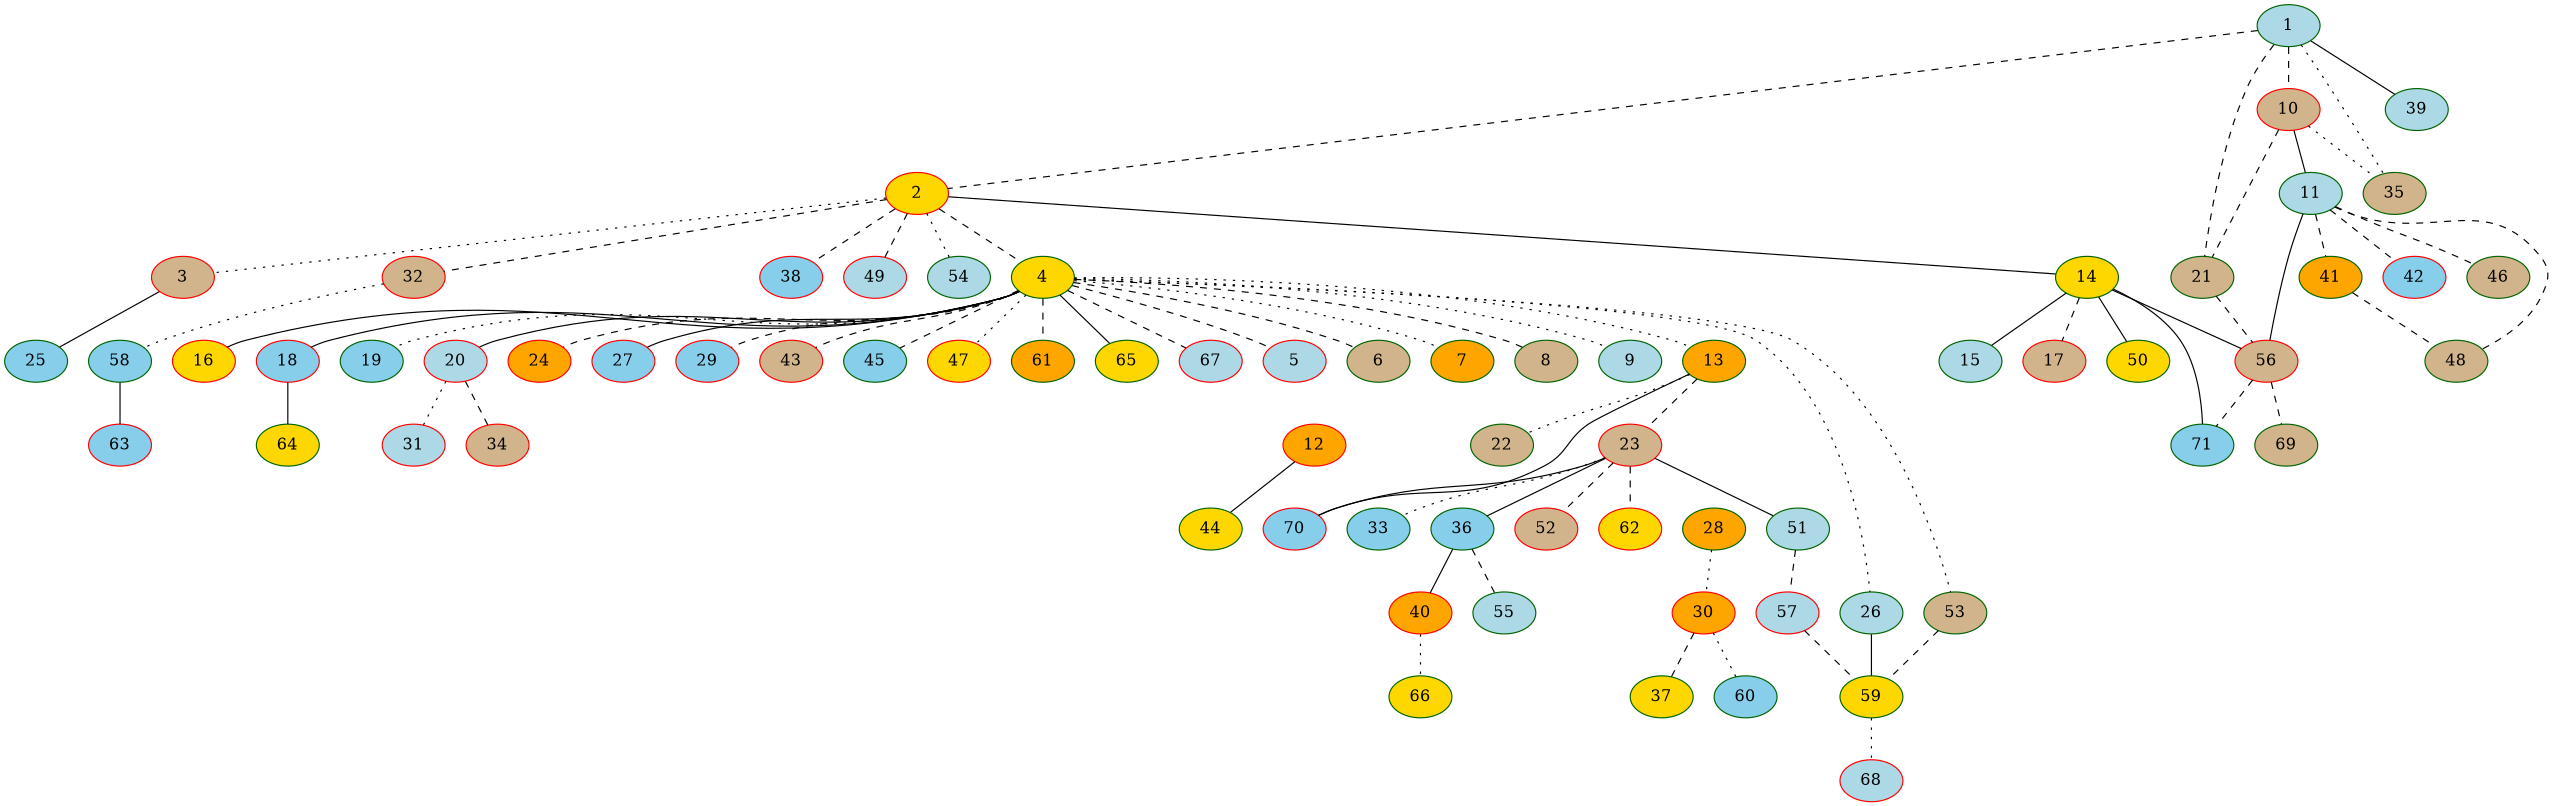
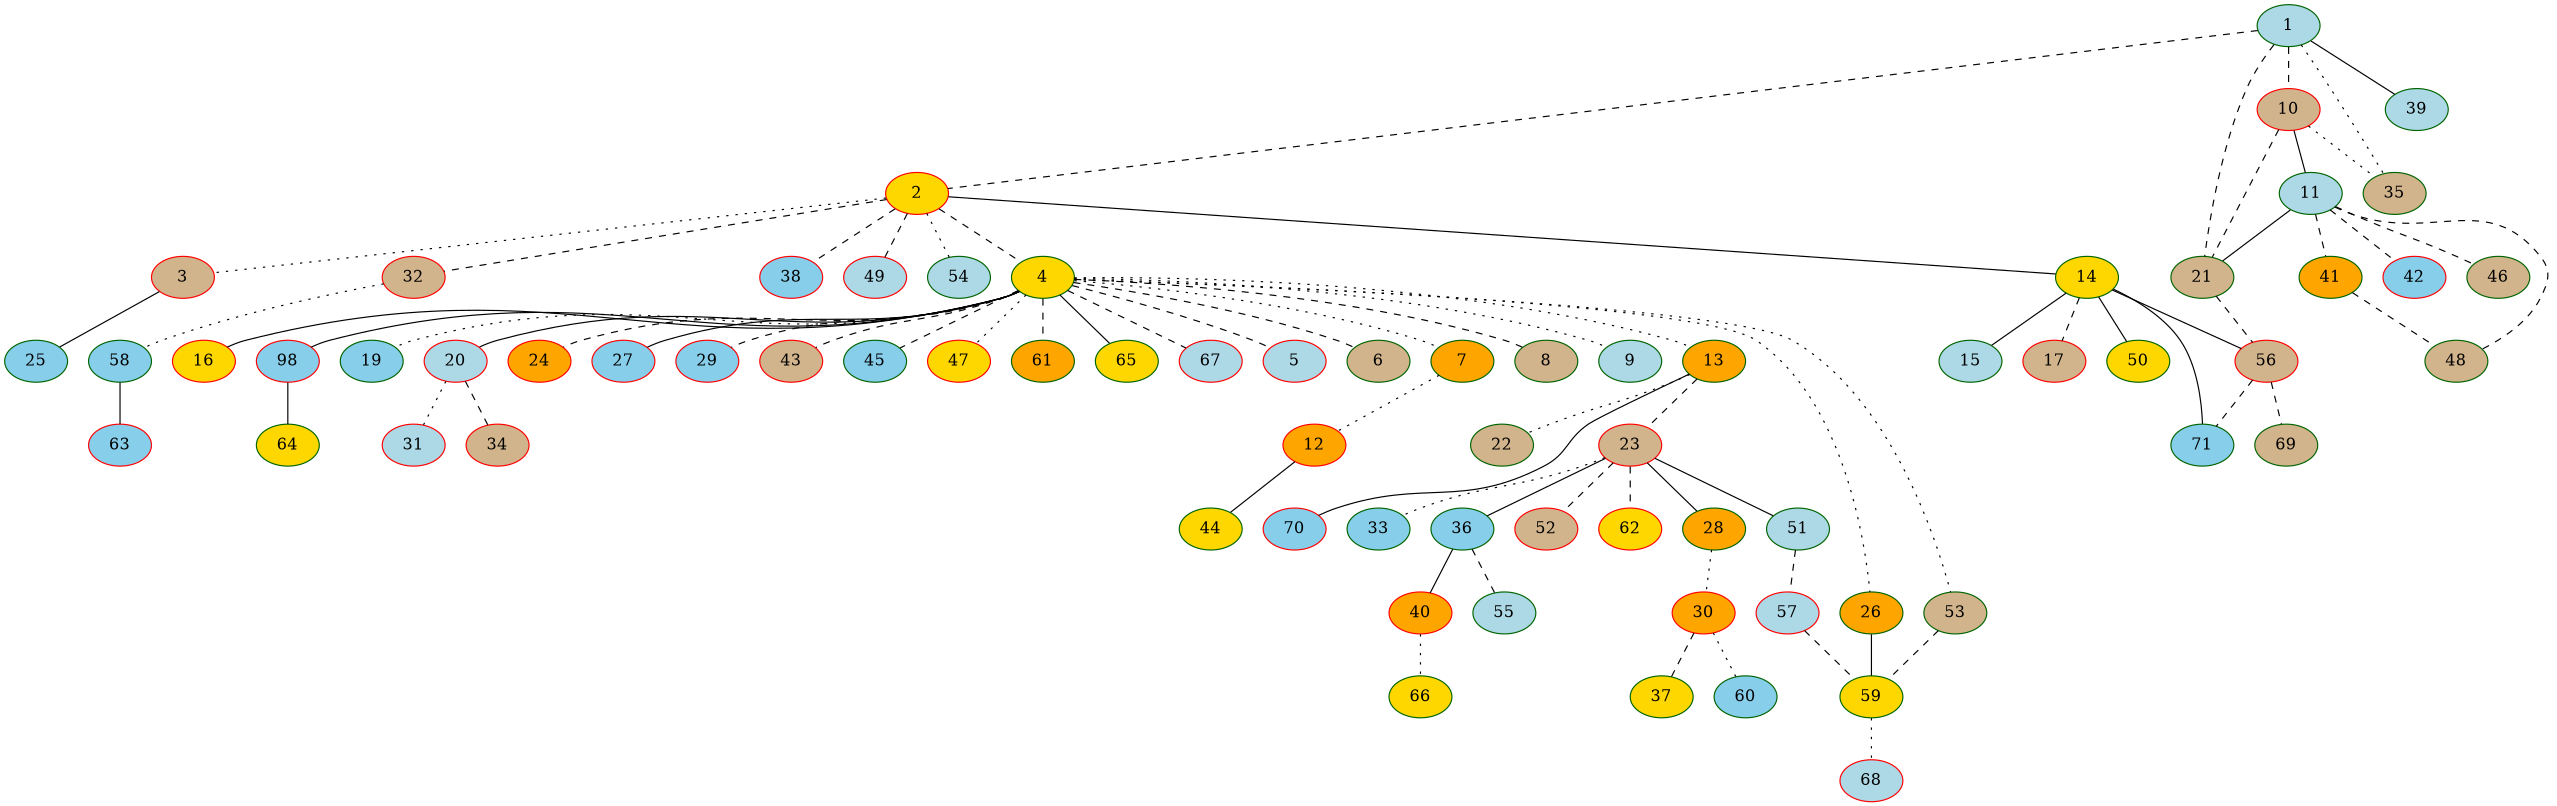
edge "11" -- "56": now "11" -- "21"
node "18": label "18" -> "98"
edge "7" -- "12": added
edge "23" -- "70": now "23" -- "28"
node "26": fillcolor lightblue -> orange
